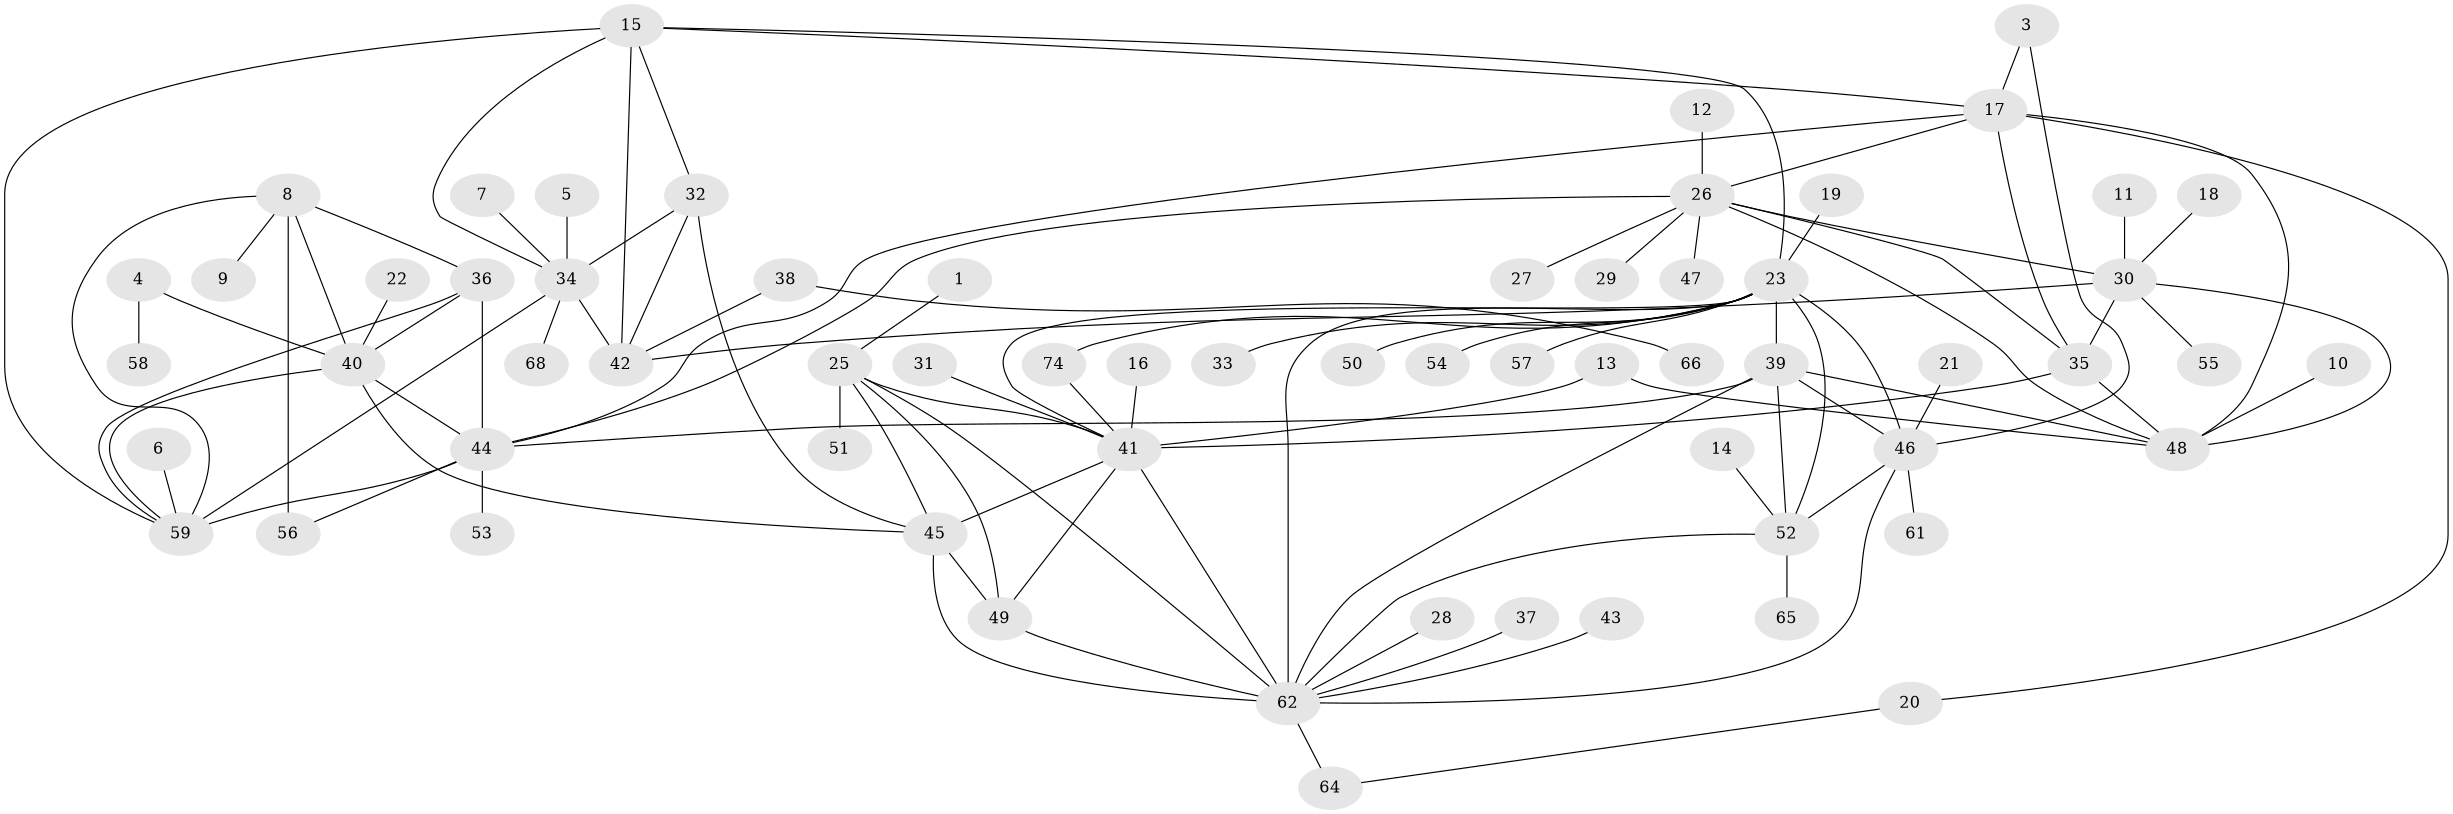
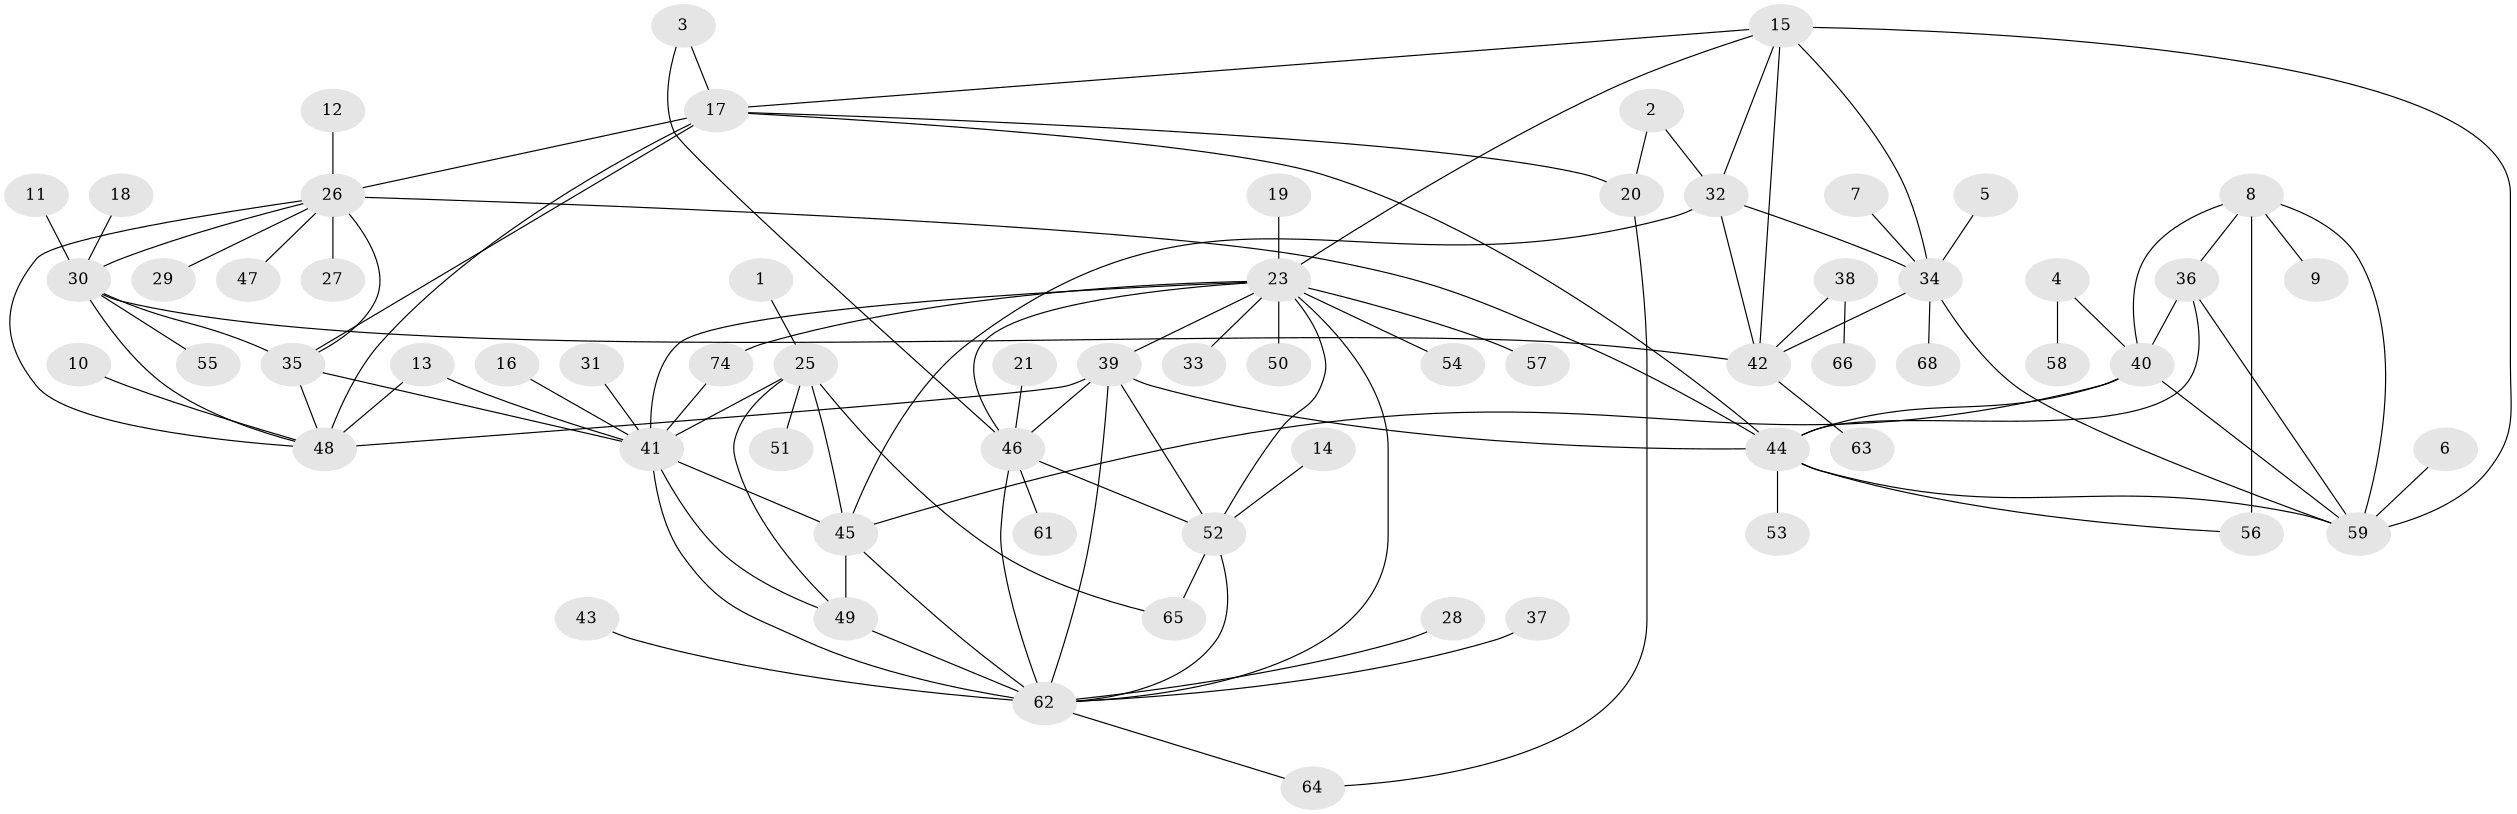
node "2": added
node "22": removed
node "63": added
edge "25" -- "62": now "25" -- "65"
